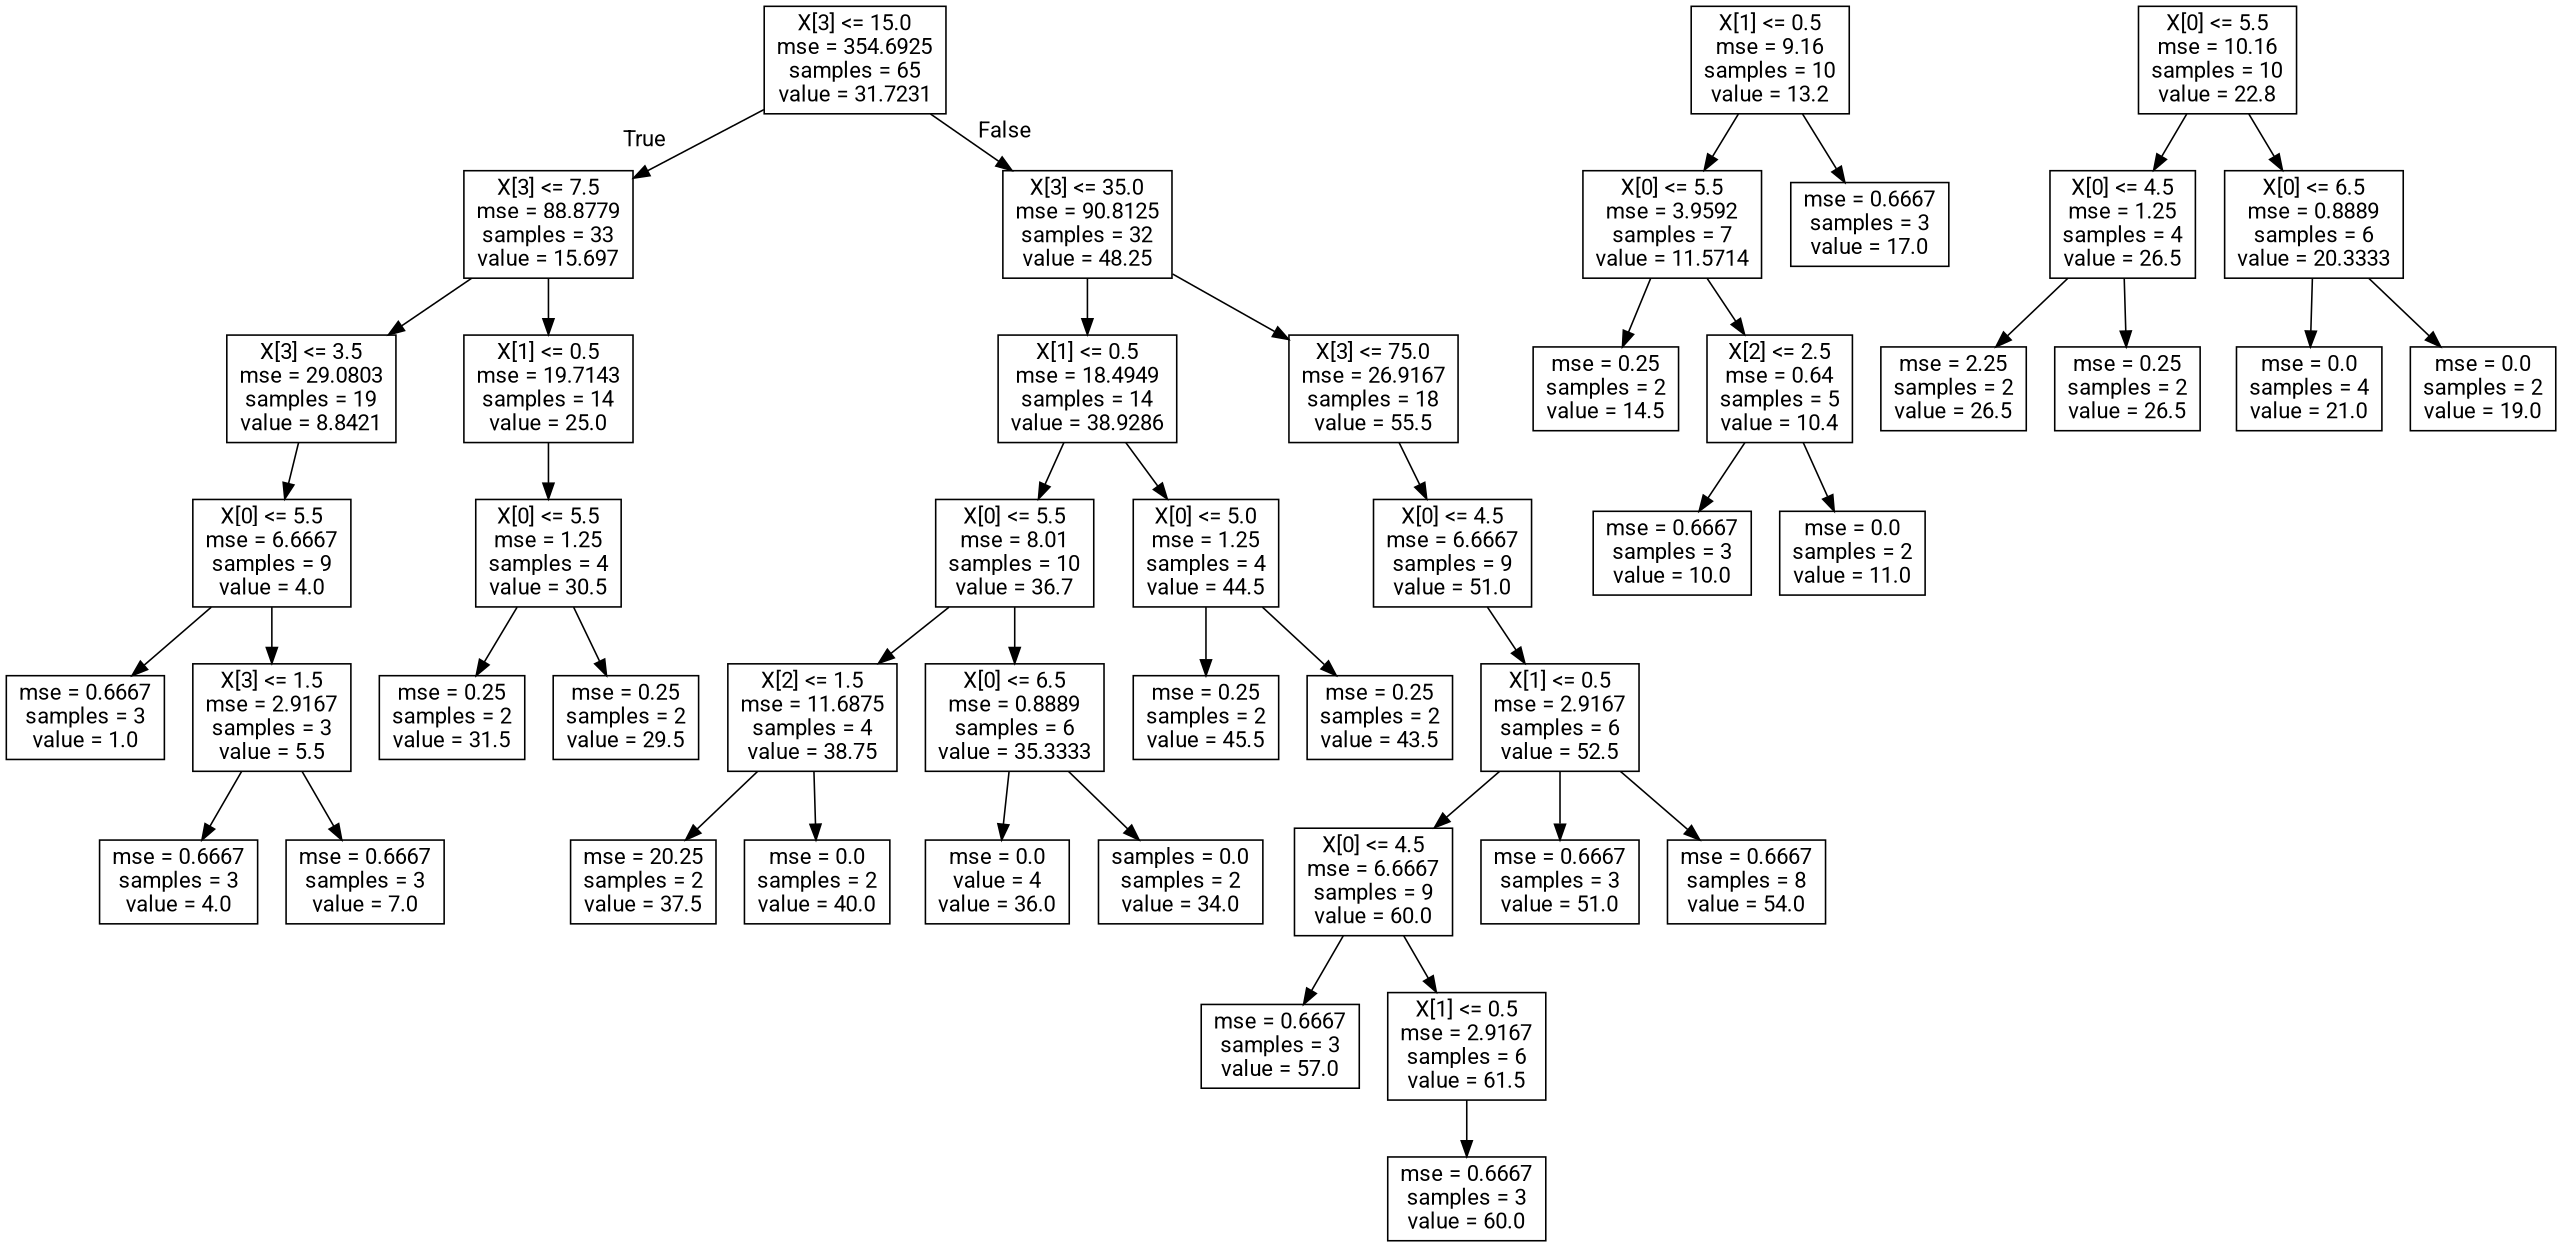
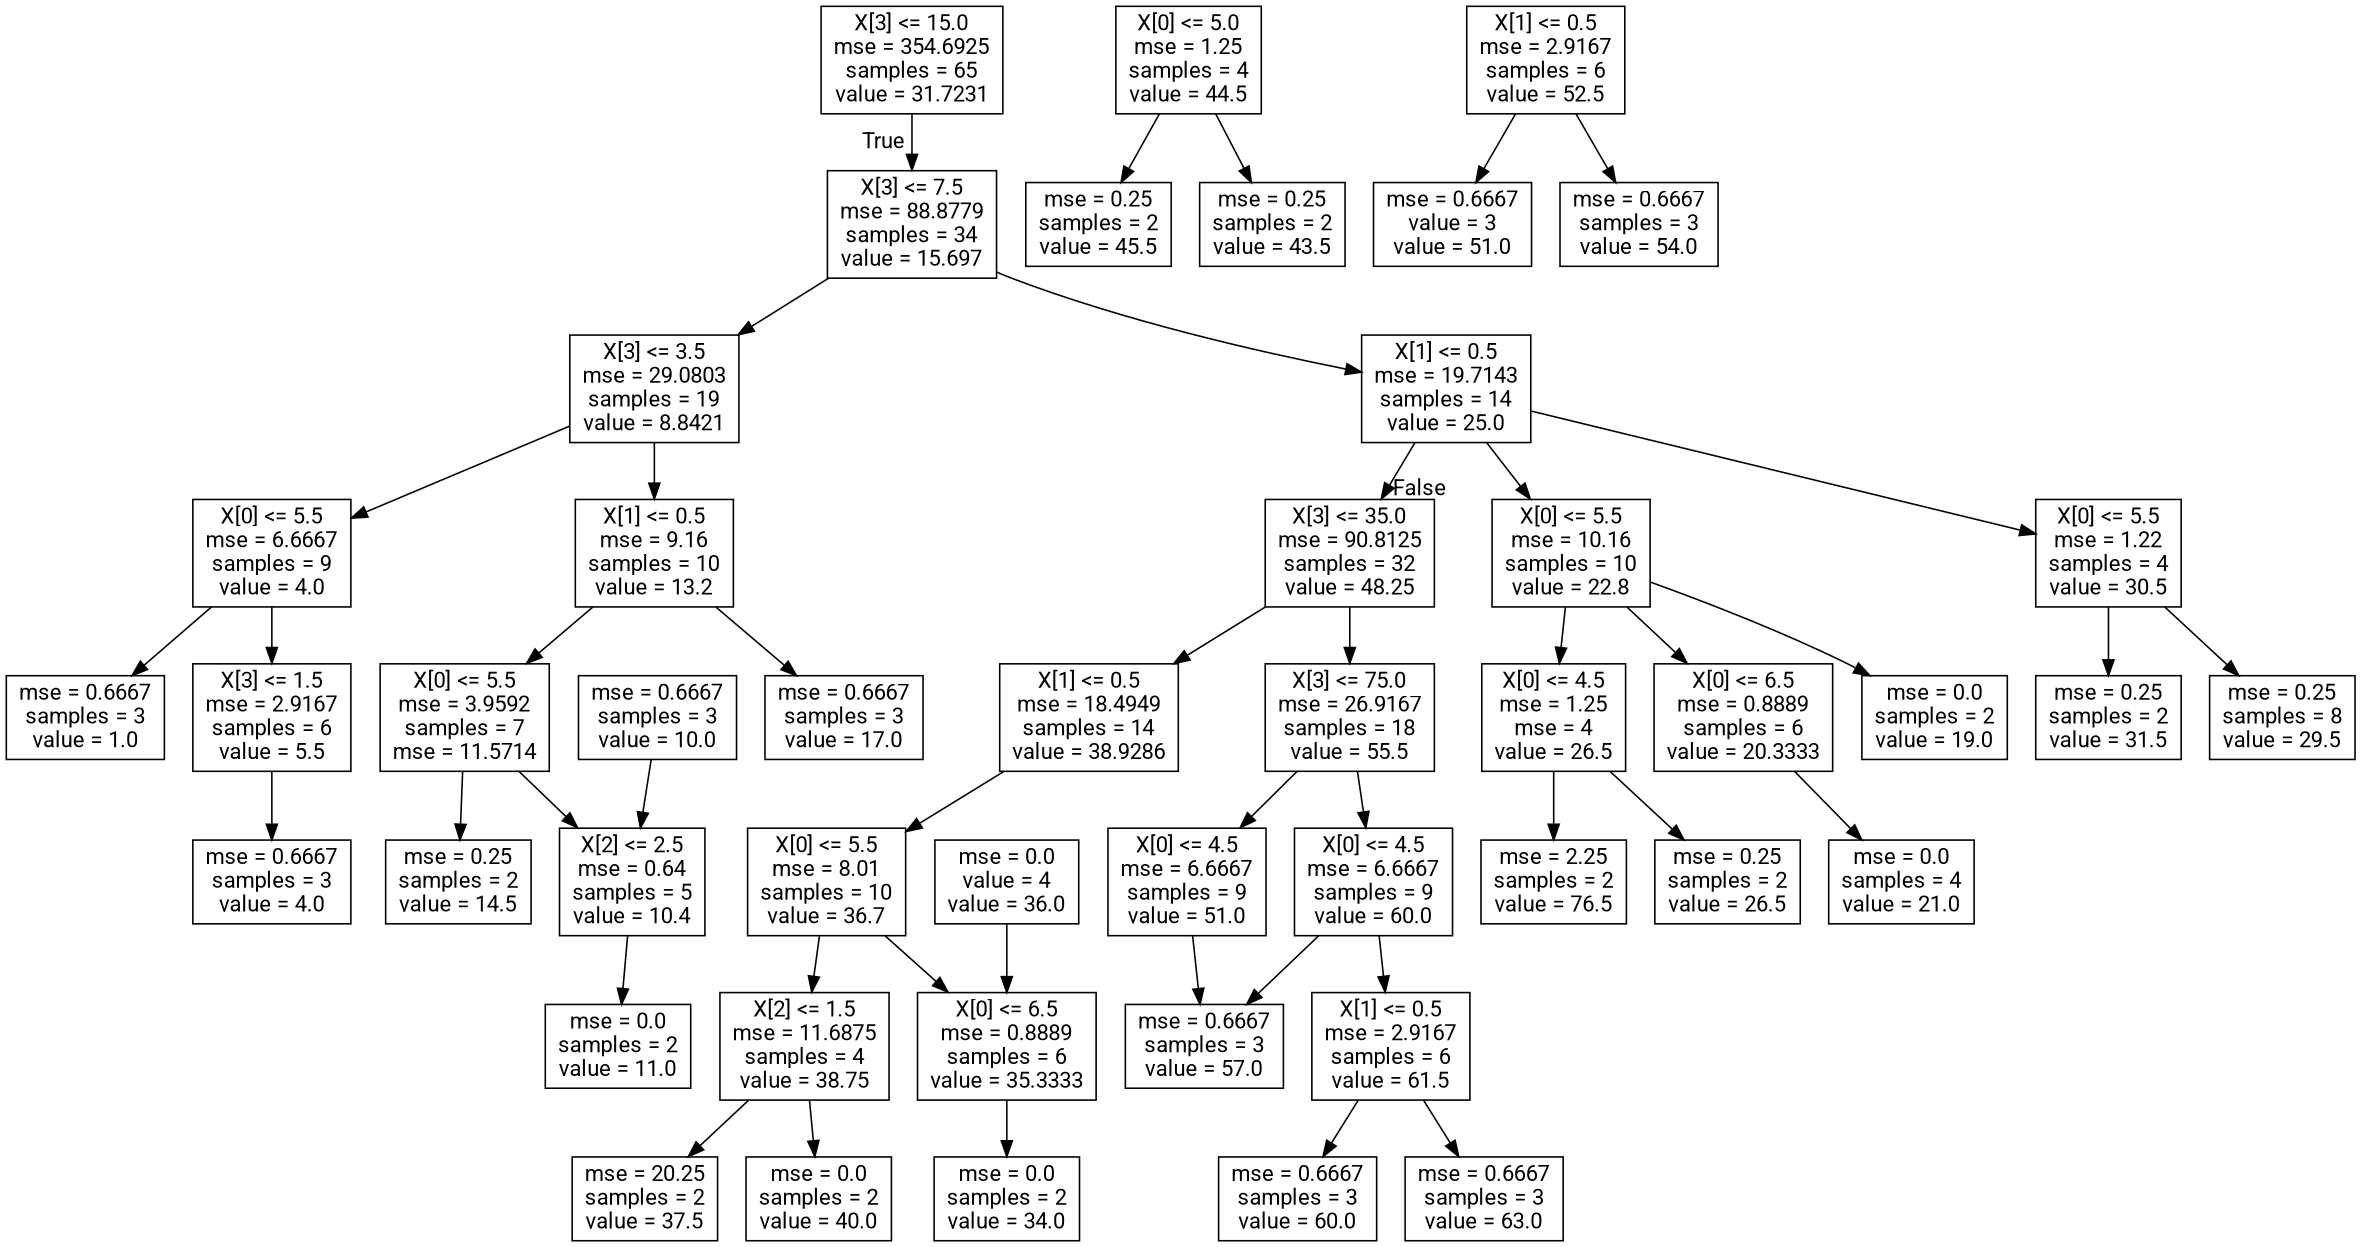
edge "X[3] <= 15.0 mse = 354.6925 samples = 65 value = 31.7231" -> "X[3] <= 35.0 mse = 90.8125 samples = 32 value = 48.25": now "X[1] <= 0.5 mse = 19.7143 samples = 14 value = 25.0" -> "X[3] <= 35.0 mse = 90.8125 samples = 32 value = 48.25"
node "X[3] <= 7.5 mse = 88.8779 samples = 33 value = 15.697": label "X[3] <= 7.5 mse = 88.8779 samples = 33 value = 15.697" -> "X[3] <= 7.5 mse = 88.8779 samples = 34 value = 15.697"
node "X[0] <= 5.5 mse = 3.9592 samples = 7 value = 11.5714": label "X[0] <= 5.5 mse = 3.9592 samples = 7 value = 11.5714" -> "X[0] <= 5.5 mse = 3.9592 samples = 7 mse = 11.5714"
node "X[0] <= 4.5 mse = 1.25 samples = 4 value = 26.5": label "X[0] <= 4.5 mse = 1.25 samples = 4 value = 26.5" -> "X[0] <= 4.5 mse = 1.25 mse = 4 value = 26.5"
edge "X[0] <= 6.5 mse = 0.8889 samples = 6 value = 20.3333" -> "mse = 0.0 samples = 2 value = 19.0": now "X[0] <= 5.5 mse = 10.16 samples = 10 value = 22.8" -> "mse = 0.0 samples = 2 value = 19.0"
node "mse = 2.25 samples = 2 value = 26.5": label "mse = 2.25 samples = 2 value = 26.5" -> "mse = 2.25 samples = 2 value = 76.5"
edge "X[3] <= 3.5 mse = 29.0803 samples = 19 value = 8.8421" -> "X[1] <= 0.5 mse = 9.16 samples = 10 value = 13.2": added
edge "X[1] <= 0.5 mse = 18.4949 samples = 14 value = 38.9286" -> "X[0] <= 5.0 mse = 1.25 samples = 4 value = 44.5": removed
edge "X[1] <= 0.5 mse = 19.7143 samples = 14 value = 25.0" -> "X[0] <= 5.5 mse = 10.16 samples = 10 value = 22.8": added
edge "X[2] <= 2.5 mse = 0.64 samples = 5 value = 10.4" -> "mse = 0.6667 samples = 3 value = 10.0": reversed
node "X[0] <= 5.5 mse = 1.25 samples = 4 value = 30.5": label "X[0] <= 5.5 mse = 1.25 samples = 4 value = 30.5" -> "X[0] <= 5.5 mse = 1.22 samples = 4 value = 30.5"
edge "X[0] <= 4.5 mse = 6.6667 samples = 9 value = 51.0" -> "X[1] <= 0.5 mse = 2.9167 samples = 6 value = 52.5": now "X[0] <= 4.5 mse = 6.6667 samples = 9 value = 51.0" -> "mse = 0.6667 samples = 3 value = 57.0"
node "X[3] <= 1.5 mse = 2.9167 samples = 3 value = 5.5": label "X[3] <= 1.5 mse = 2.9167 samples = 3 value = 5.5" -> "X[3] <= 1.5 mse = 2.9167 samples = 6 value = 5.5"
node "mse = 0.25 samples = 2 value = 29.5": label "mse = 0.25 samples = 2 value = 29.5" -> "mse = 0.25 samples = 8 value = 29.5"
edge "X[1] <= 0.5 mse = 2.9167 samples = 6 value = 52.5" -> "X[0] <= 4.5 mse = 6.6667 samples = 9 value = 60.0": now "X[3] <= 75.0 mse = 26.9167 samples = 18 value = 55.5" -> "X[0] <= 4.5 mse = 6.6667 samples = 9 value = 60.0"
edge "X[0] <= 6.5 mse = 0.8889 samples = 6 value = 35.3333" -> "mse = 0.0 value = 4 value = 36.0": reversed
node "mse = 0.6667 samples = 3 value = 7.0": removed
node "samples = 0.0 samples = 2 value = 34.0": label "samples = 0.0 samples = 2 value = 34.0" -> "mse = 0.0 samples = 2 value = 34.0"
node "mse = 0.6667 samples = 3 value = 51.0": label "mse = 0.6667 samples = 3 value = 51.0" -> "mse = 0.6667 value = 3 value = 51.0"
node "mse = 0.6667 samples = 8 value = 54.0": label "mse = 0.6667 samples = 8 value = 54.0" -> "mse = 0.6667 samples = 3 value = 54.0"
node "mse = 0.6667 samples = 3 value = 63.0": added
